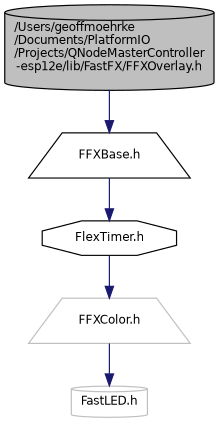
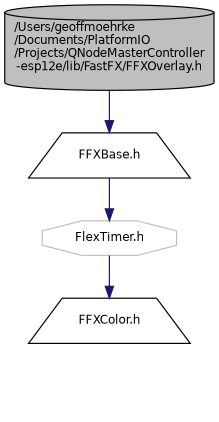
node "FlexTimer.h": color black -> grey75
node "FFXColor.h": color grey75 -> black
node "FastLED.h": removed
